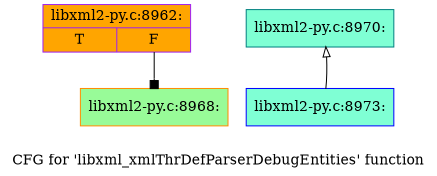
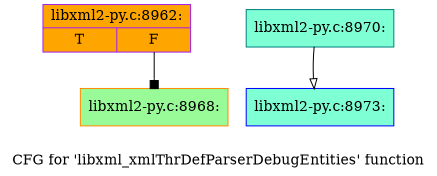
edge "libxml2-py.c:8973:" -> "libxml2-py.c:8970:": reversed
